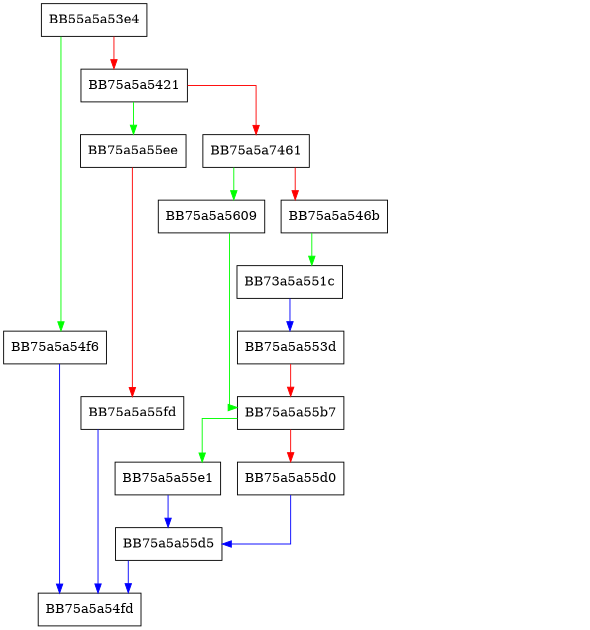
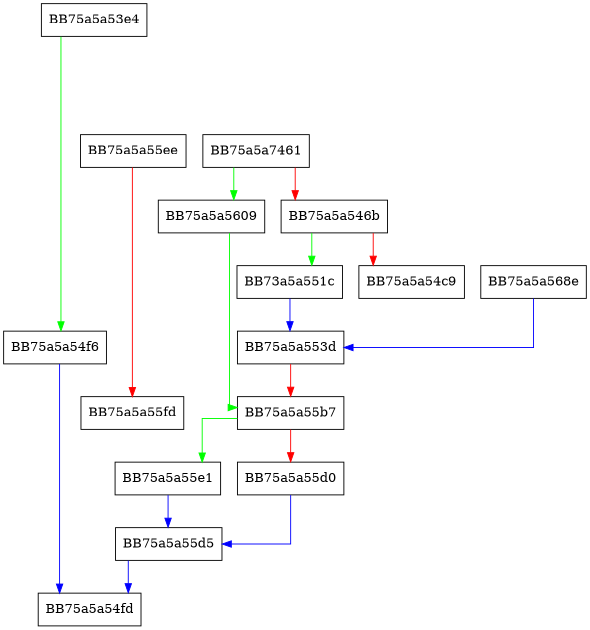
node "BB55a5a53e4": label "BB55a5a53e4" -> "BB75a5a53e4"
node "BB75a5a5421": removed
node "BB75a5a54c9": added
node "BB75a5a568e": added
edge "BB75a5a55fd" -> "BB75a5a54fd": removed
